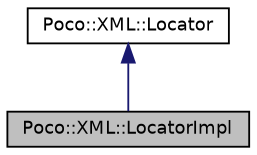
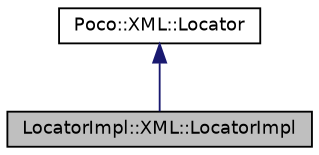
node "Poco::XML::LocatorImpl": label "Poco::XML::LocatorImpl" -> "LocatorImpl::XML::LocatorImpl"
